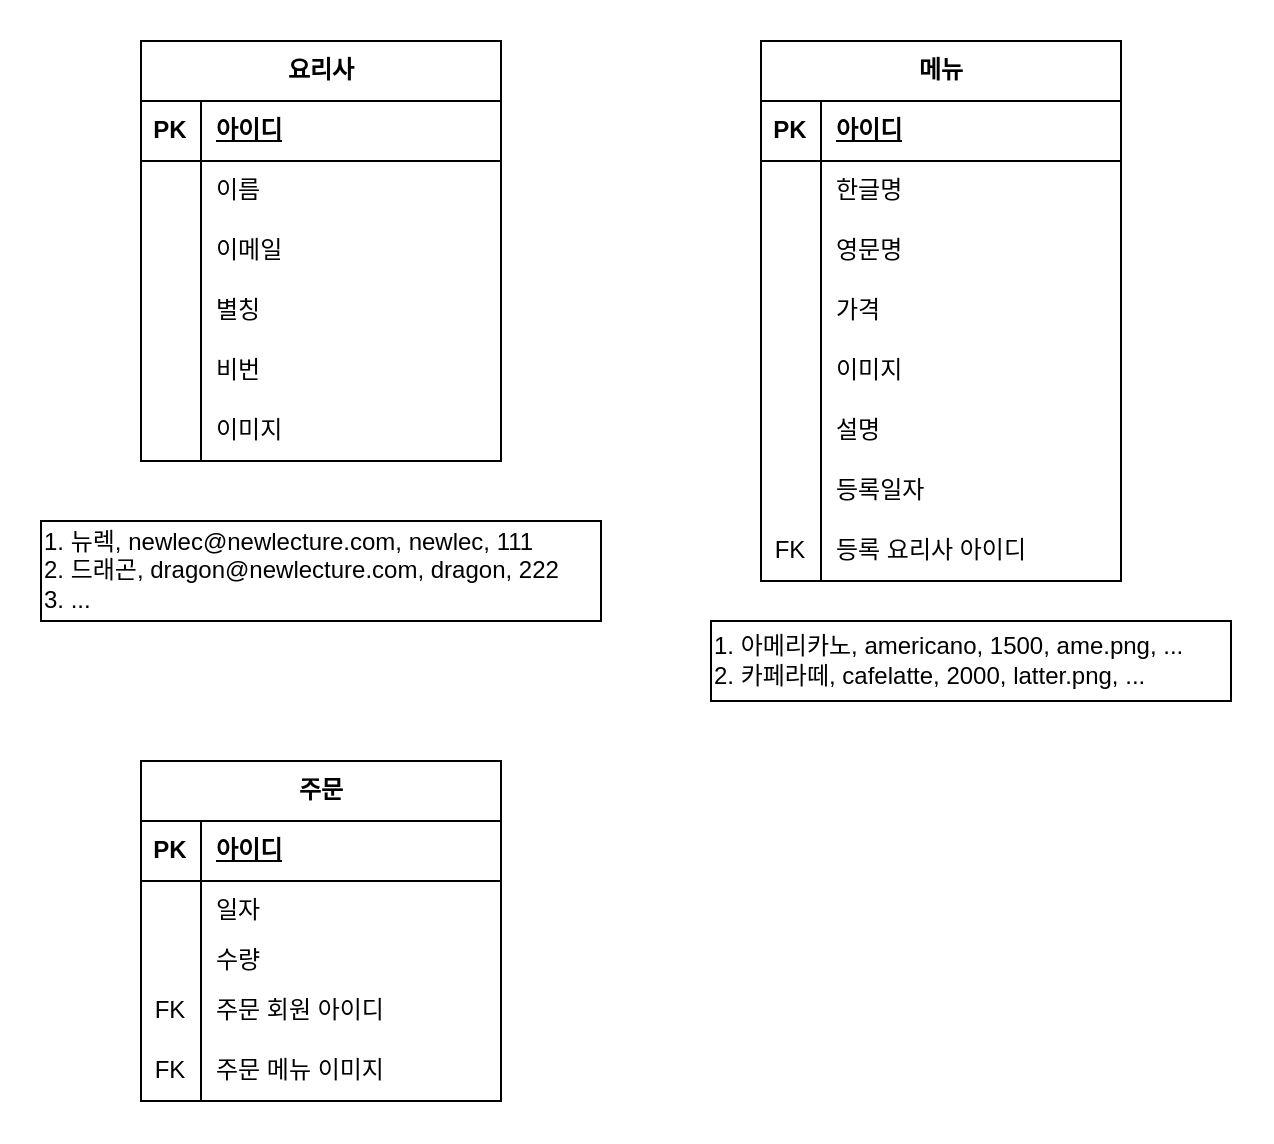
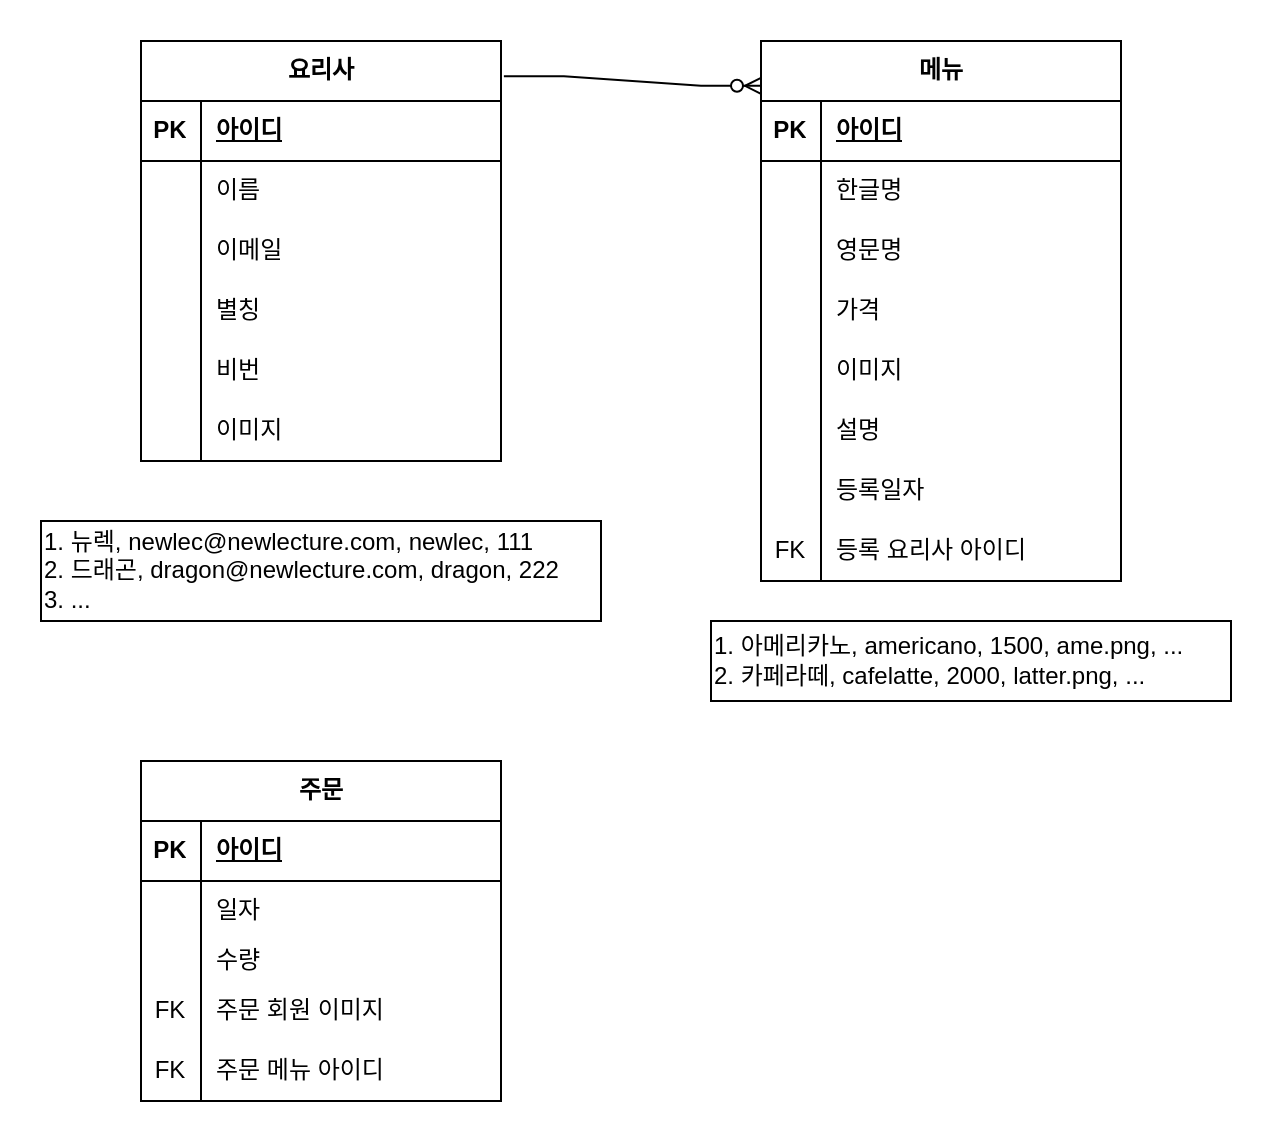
edge "요리사" -> "메뉴": added
node "주문 회원 아이디": label "주문 회원 아이디" -> "주문 회원 이미지"
node "주문 메뉴 이미지": label "주문 메뉴 이미지" -> "주문 메뉴 아이디"
